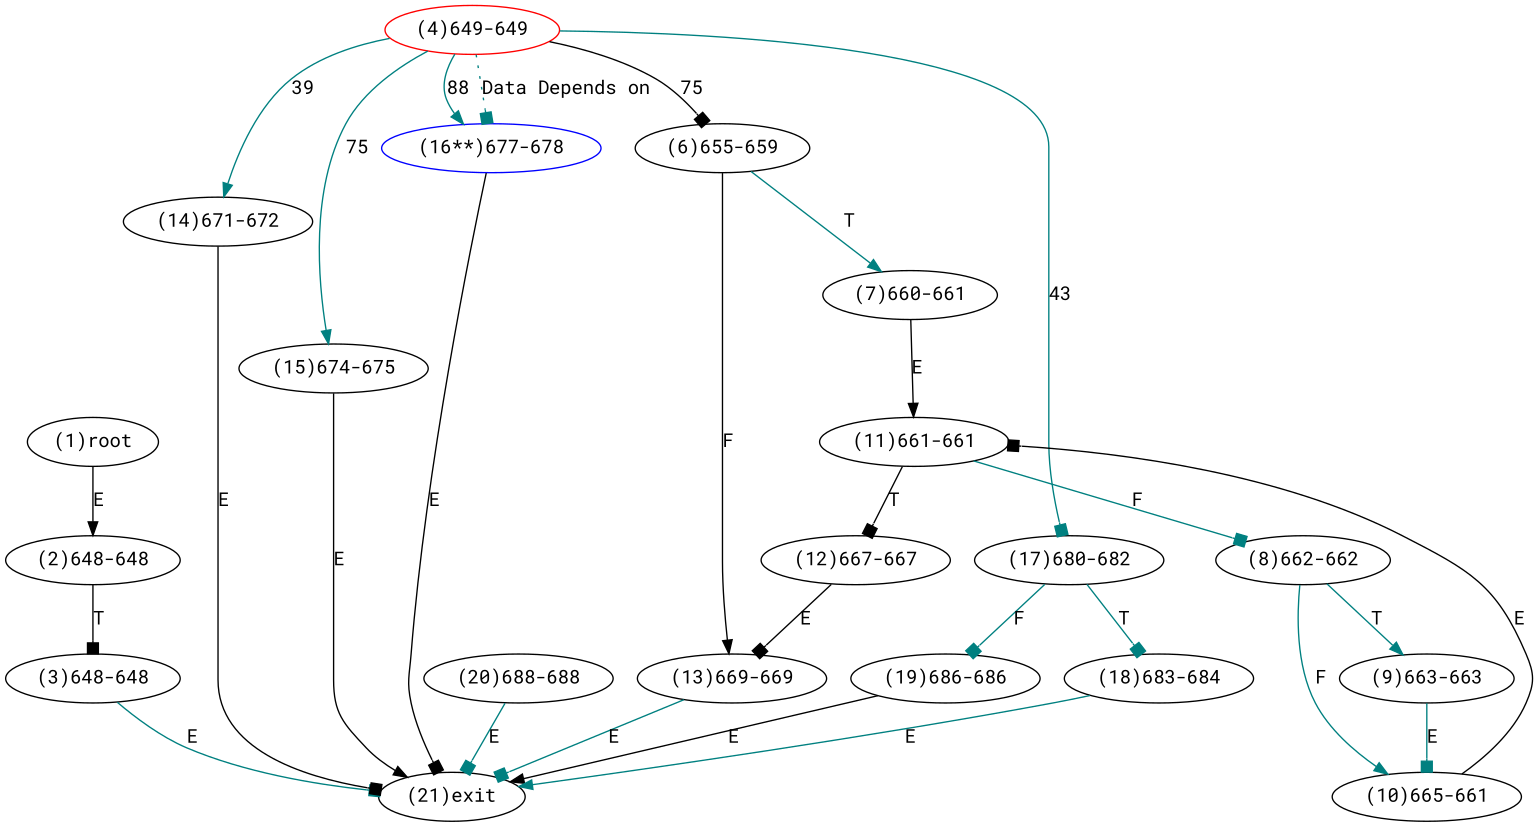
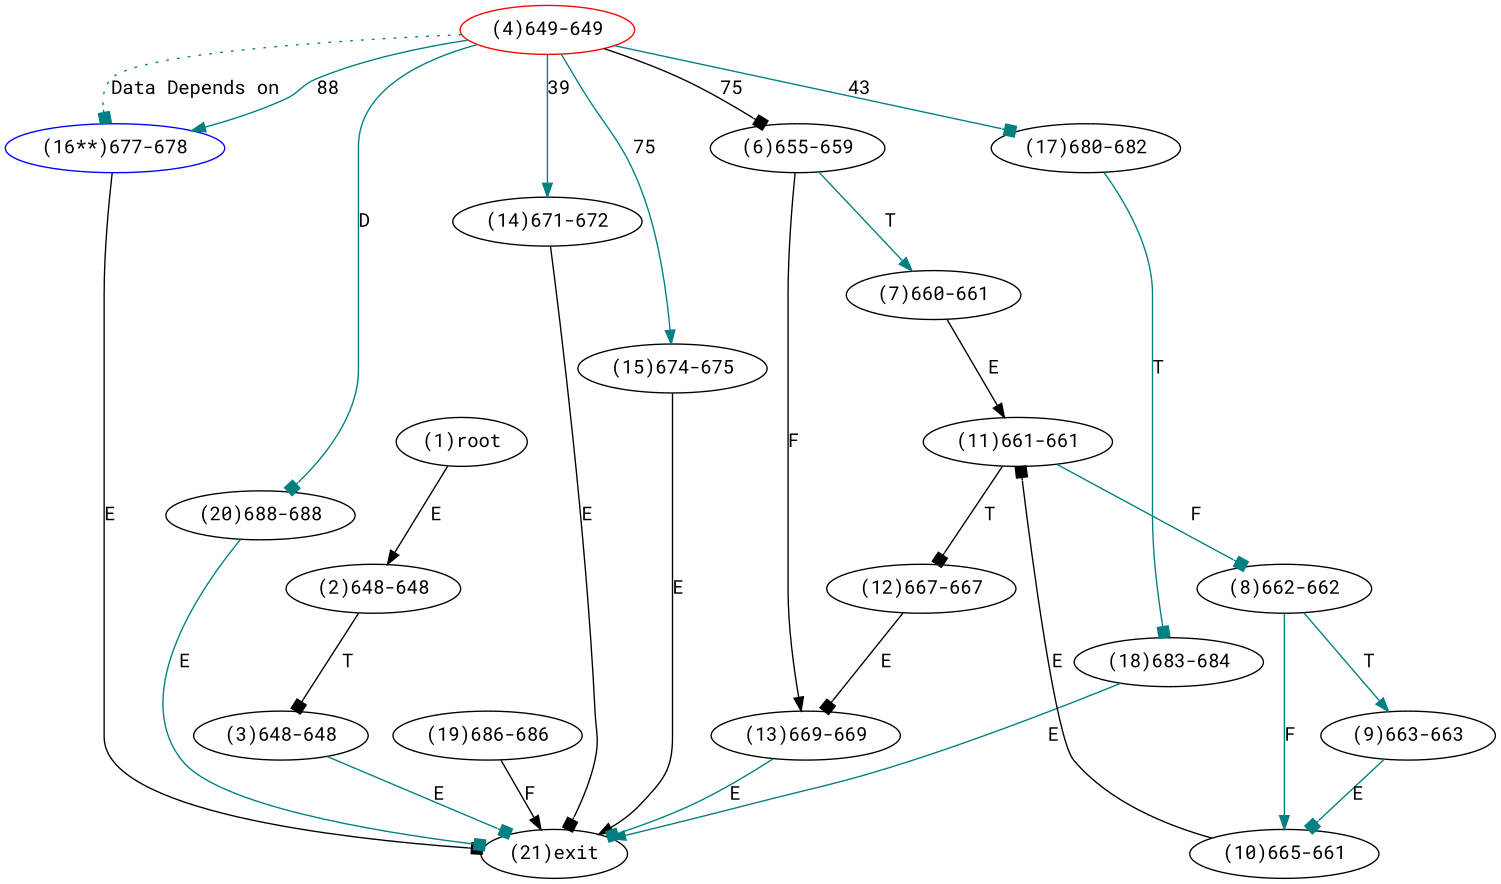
edge "(4)649-649" -> "(20)688-688": added, label "D"
edge "(17)680-682" -> "(19)686-686": removed, label "F"
edge "(19)686-686" -> "(21)exit": label "E" -> "F"
